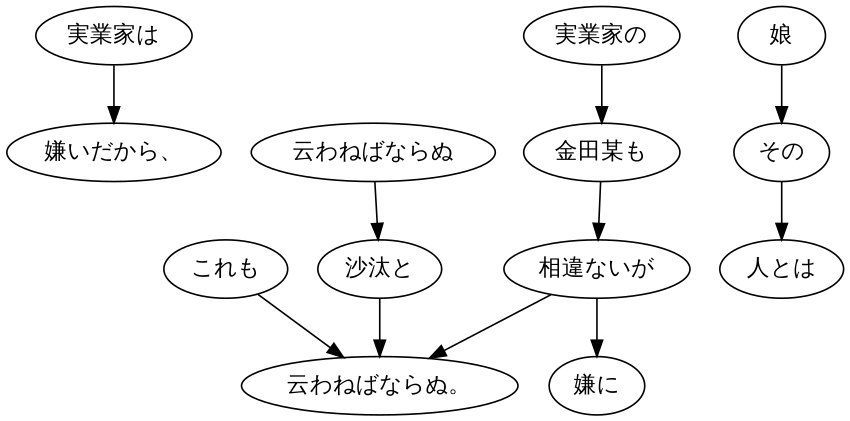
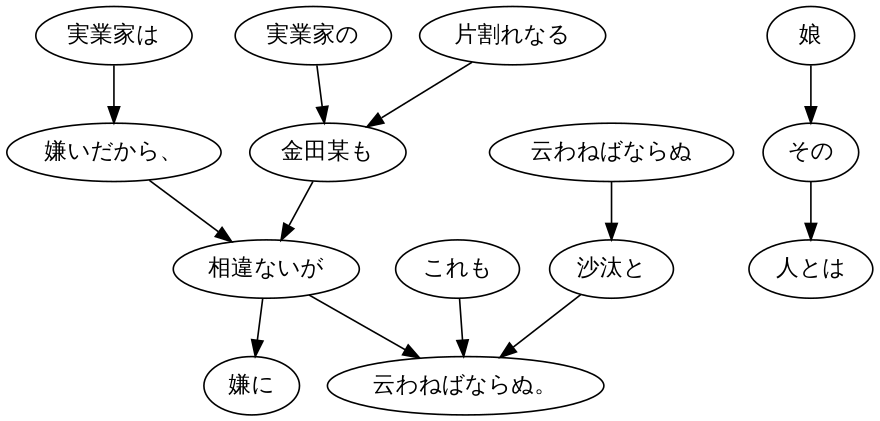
node "片割れなる": added
edge "嫌いだから、" -> "相違ないが": added
